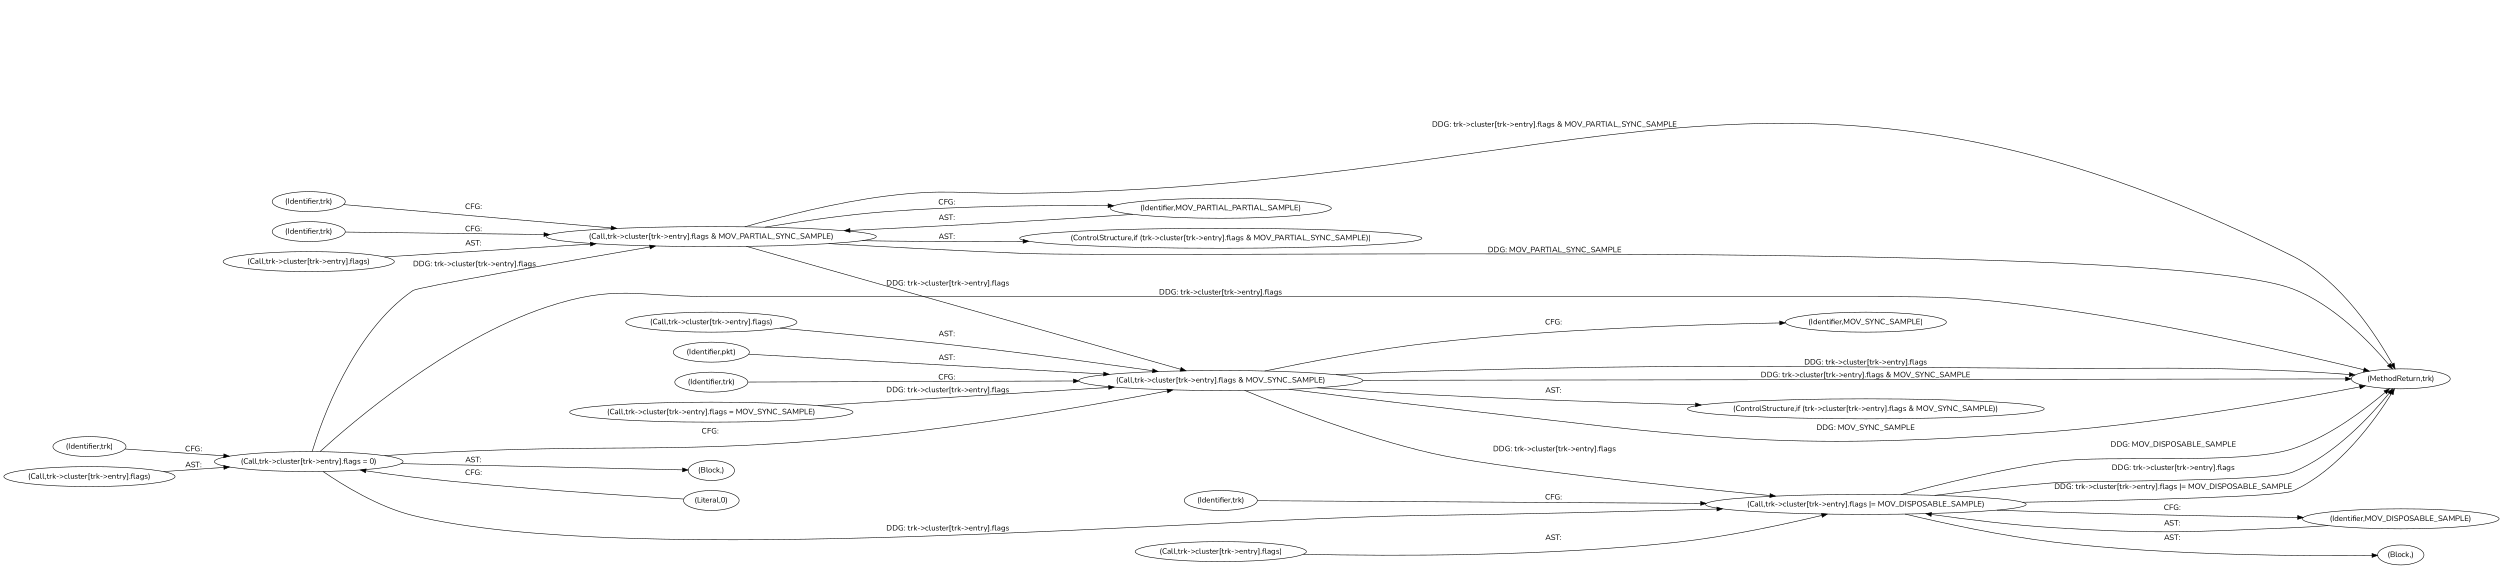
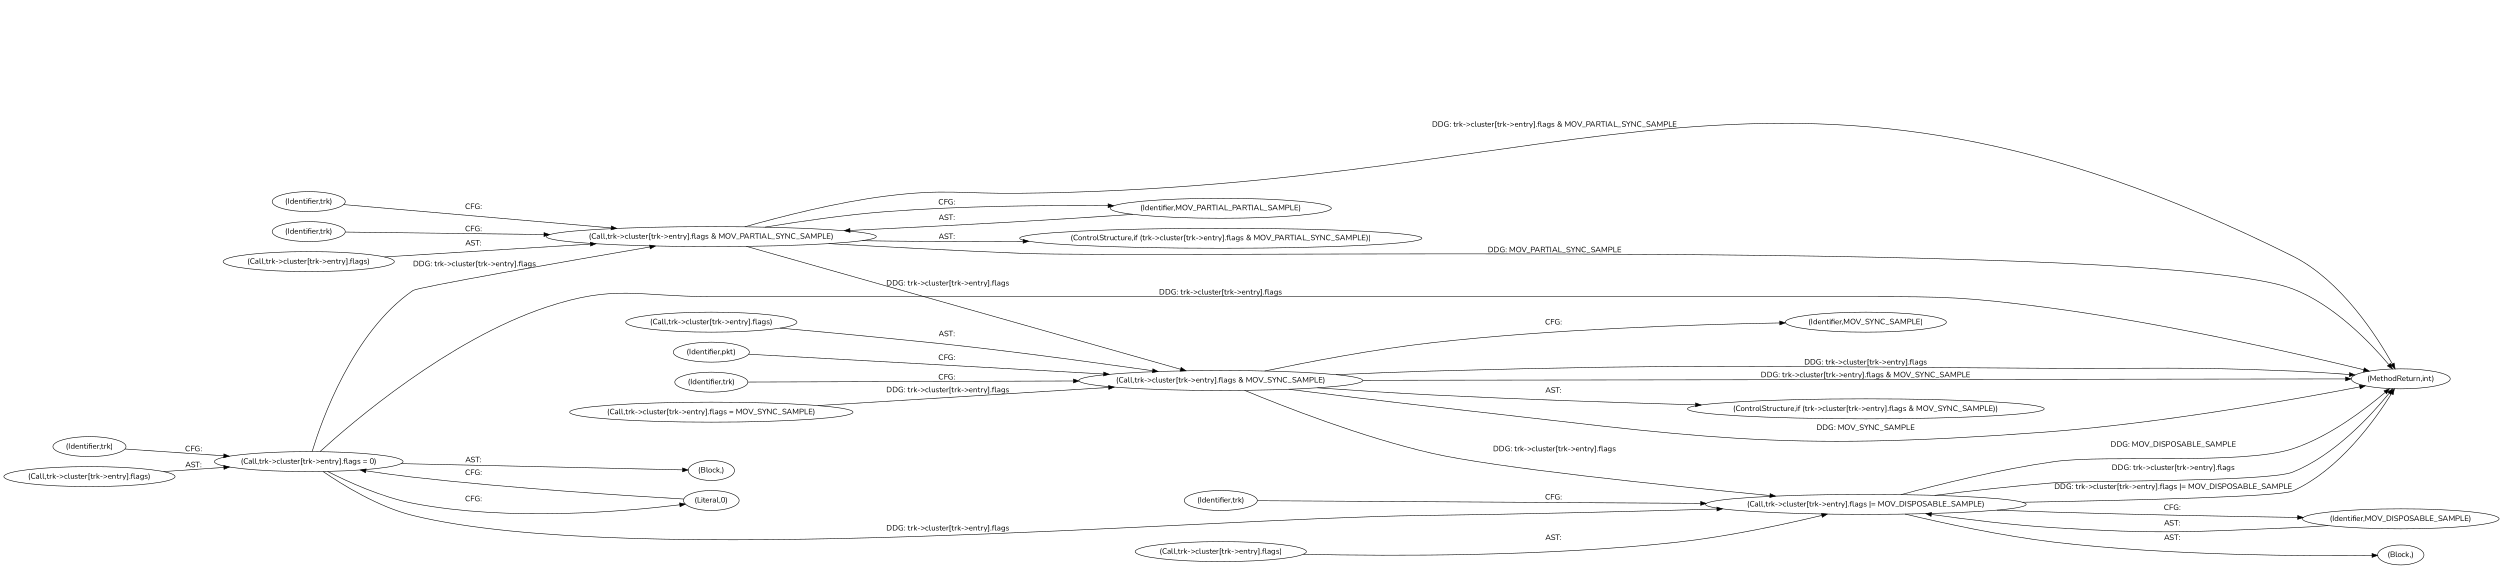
edge "(Identifier,pkt)" -> "(Call,trk->cluster[trk->entry].flags & MOV_SYNC_SAMPLE)": label "AST: " -> "CFG: "
node "(MethodReturn,trk)": label "(MethodReturn,trk)" -> "(MethodReturn,int)"
edge "(Call,trk->cluster[trk->entry].flags = 0)" -> "(Call,trk->cluster[trk->entry].flags & MOV_SYNC_SAMPLE)": now "(Call,trk->cluster[trk->entry].flags = 0)" -> "(Literal,0)"
